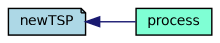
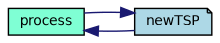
edge "newTSP" -> "process": added
